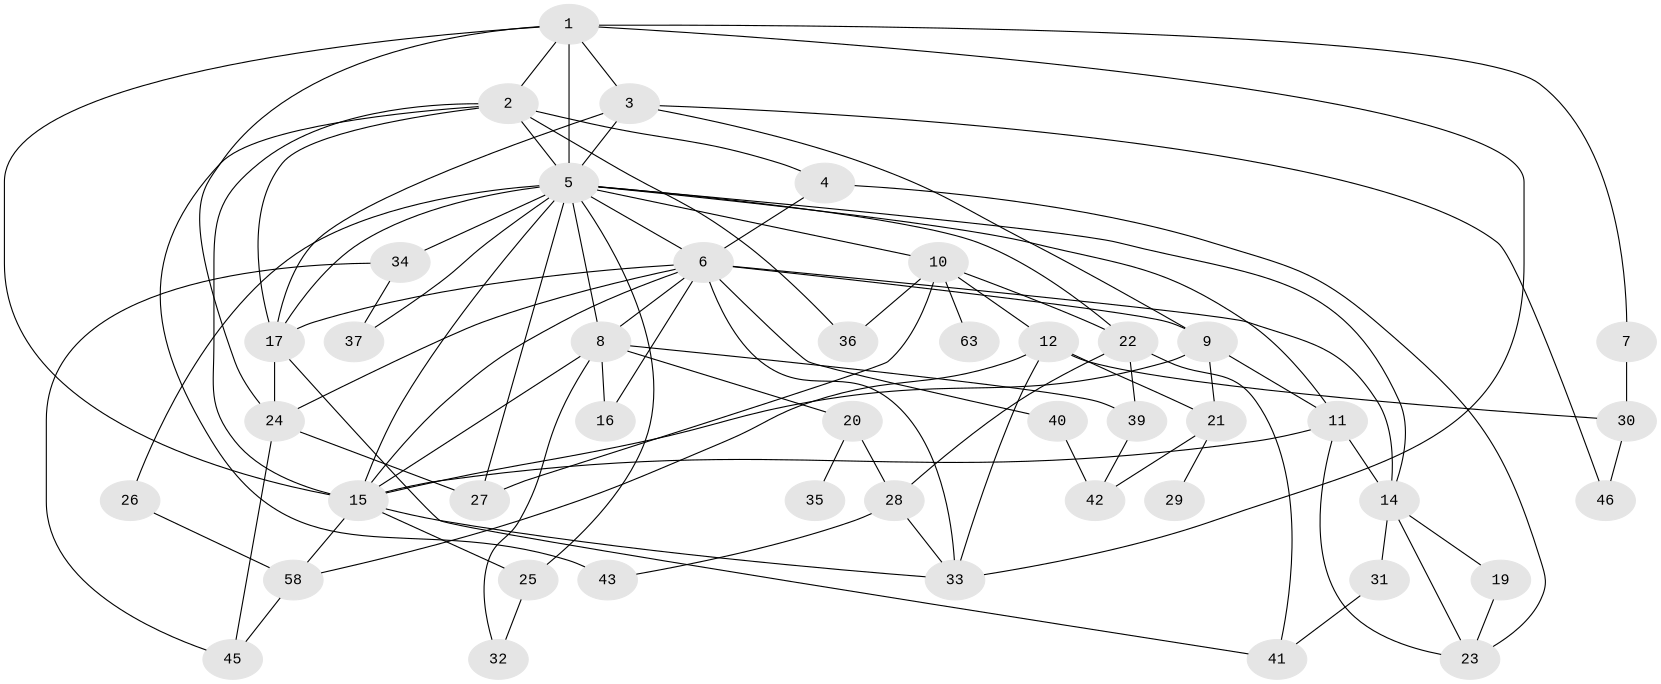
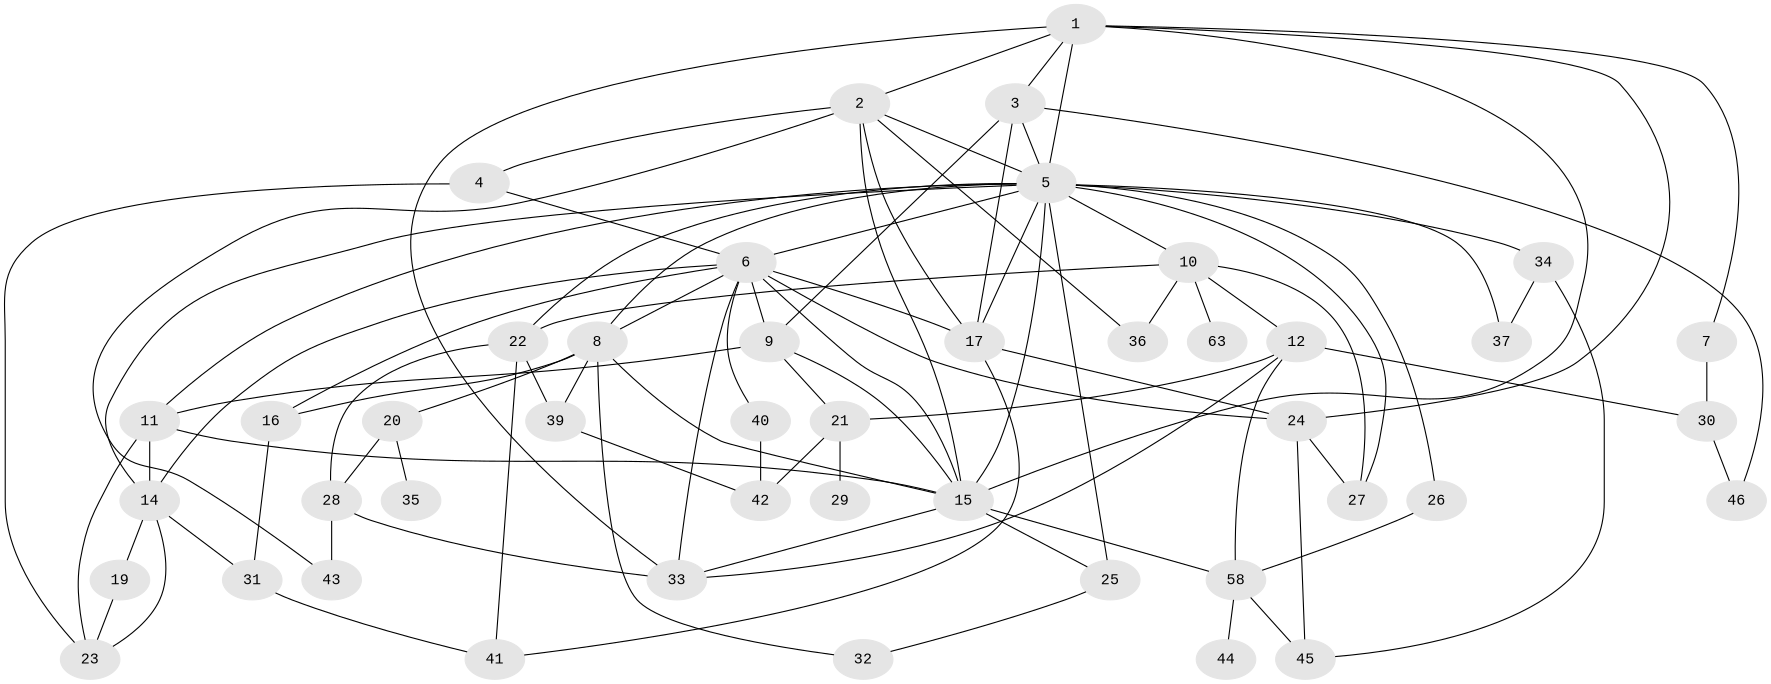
edge "16" -- "31": added
node "44": added
